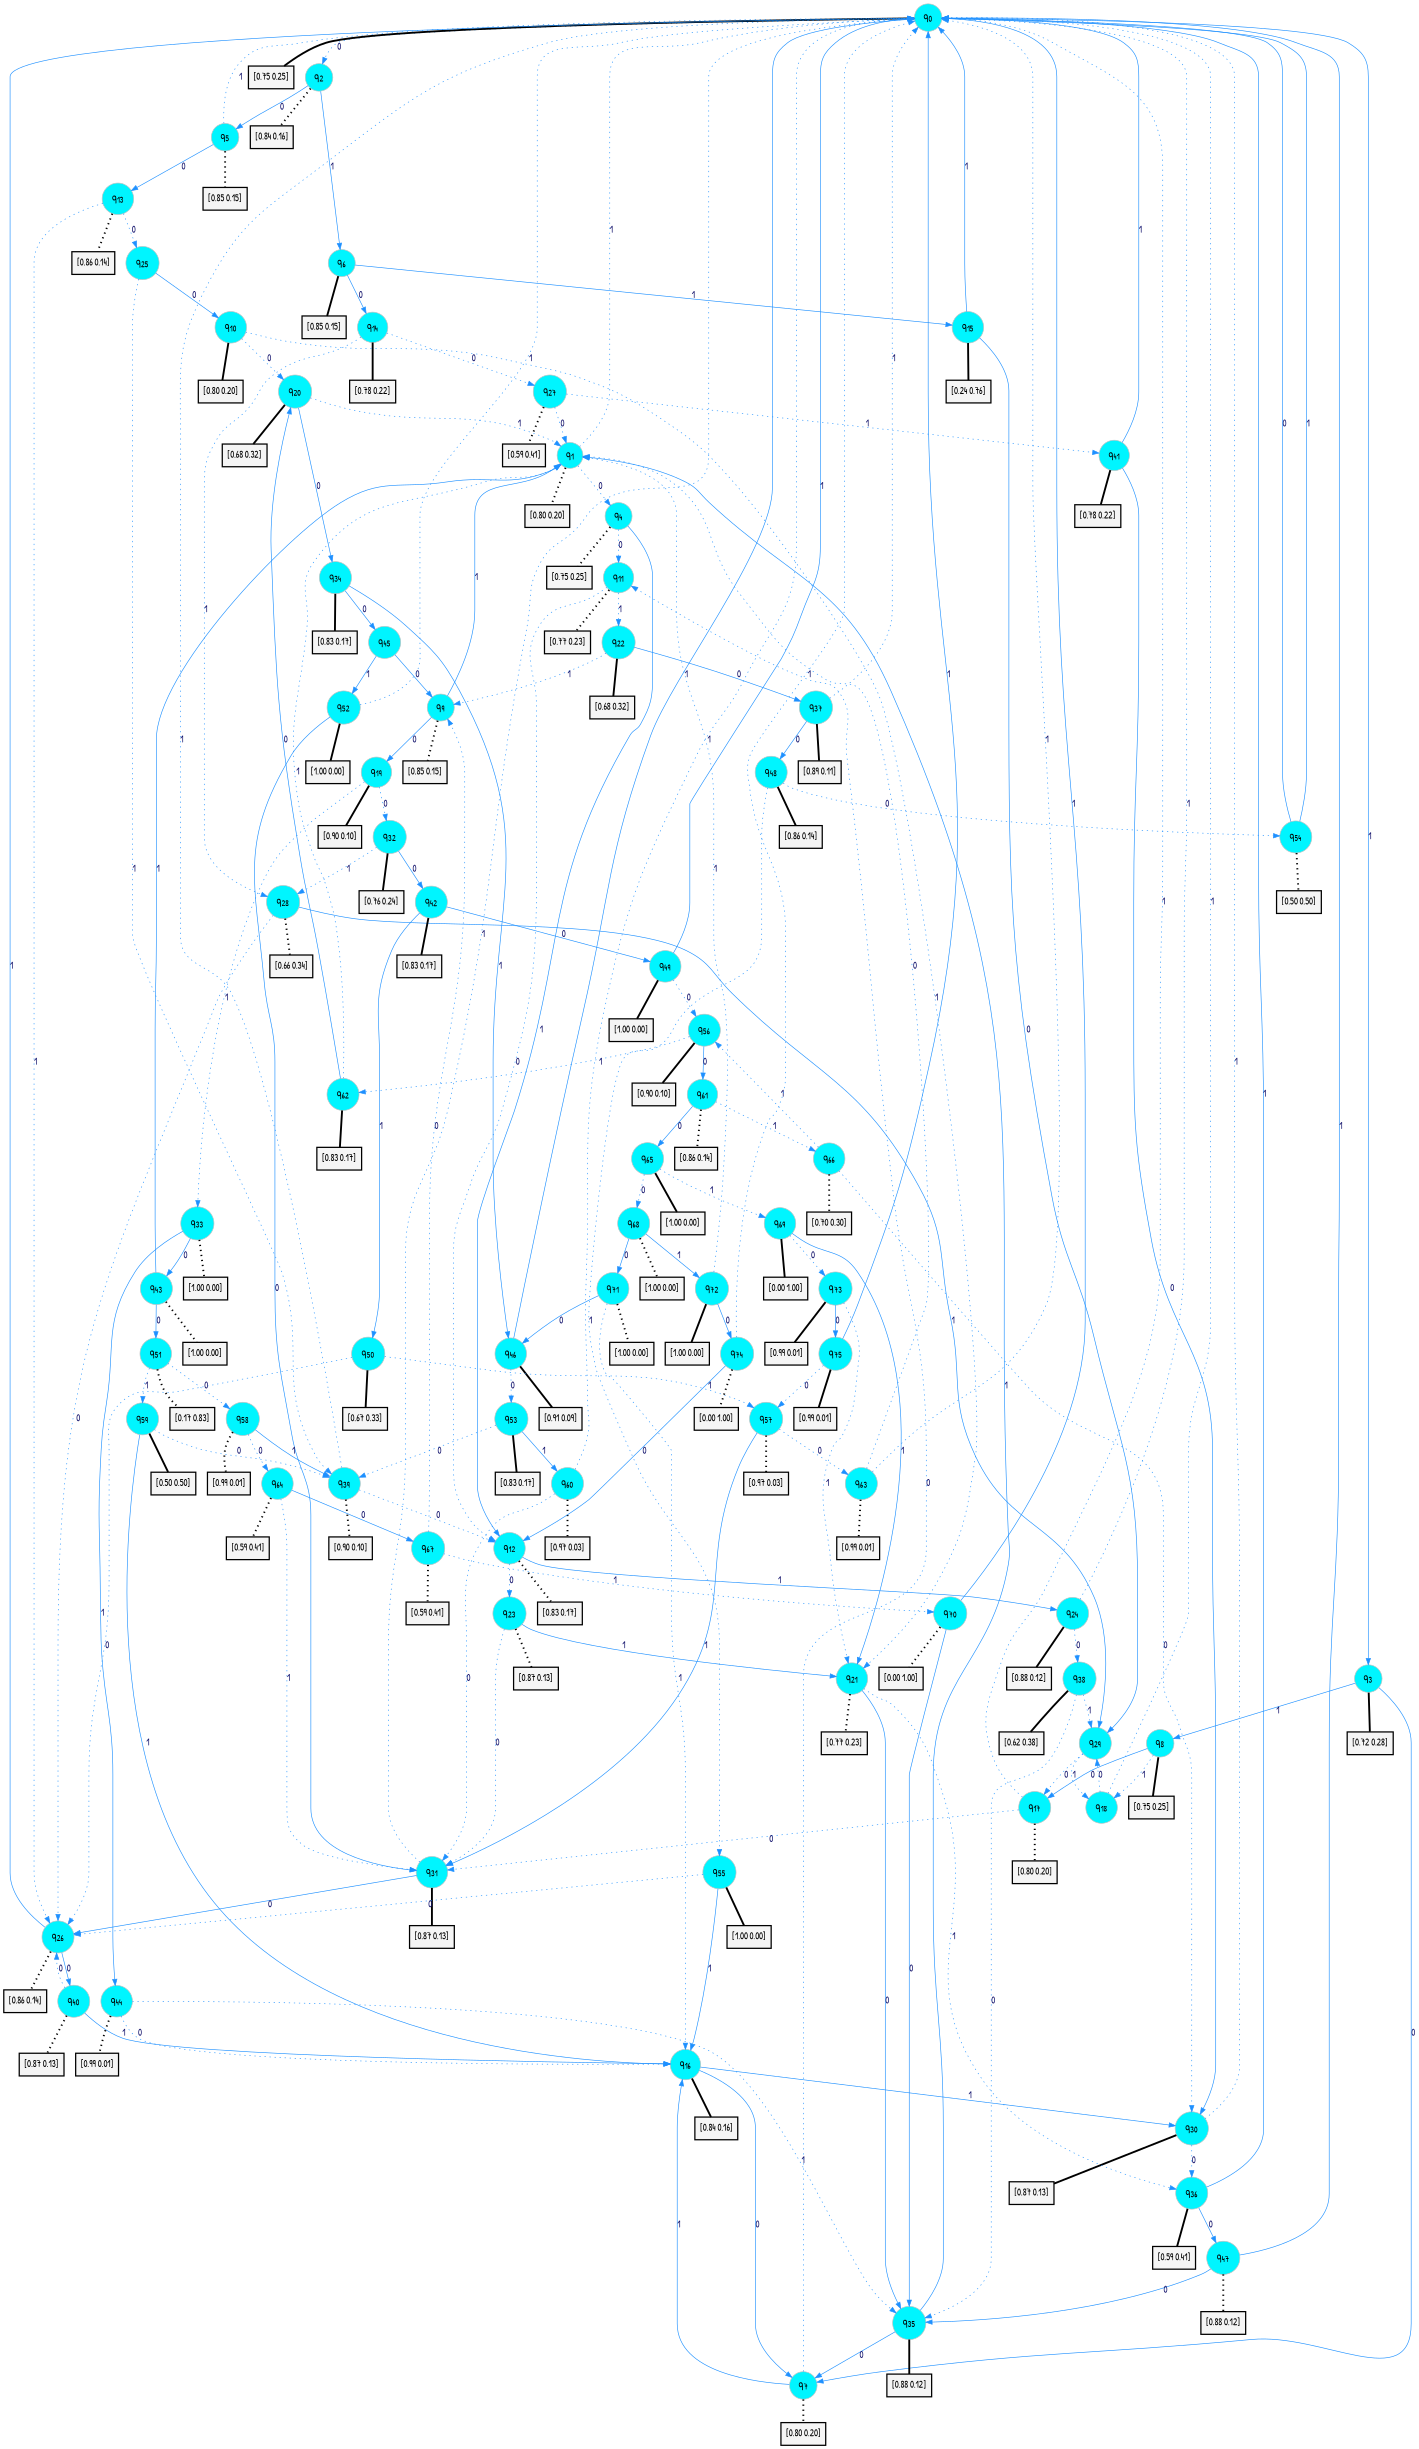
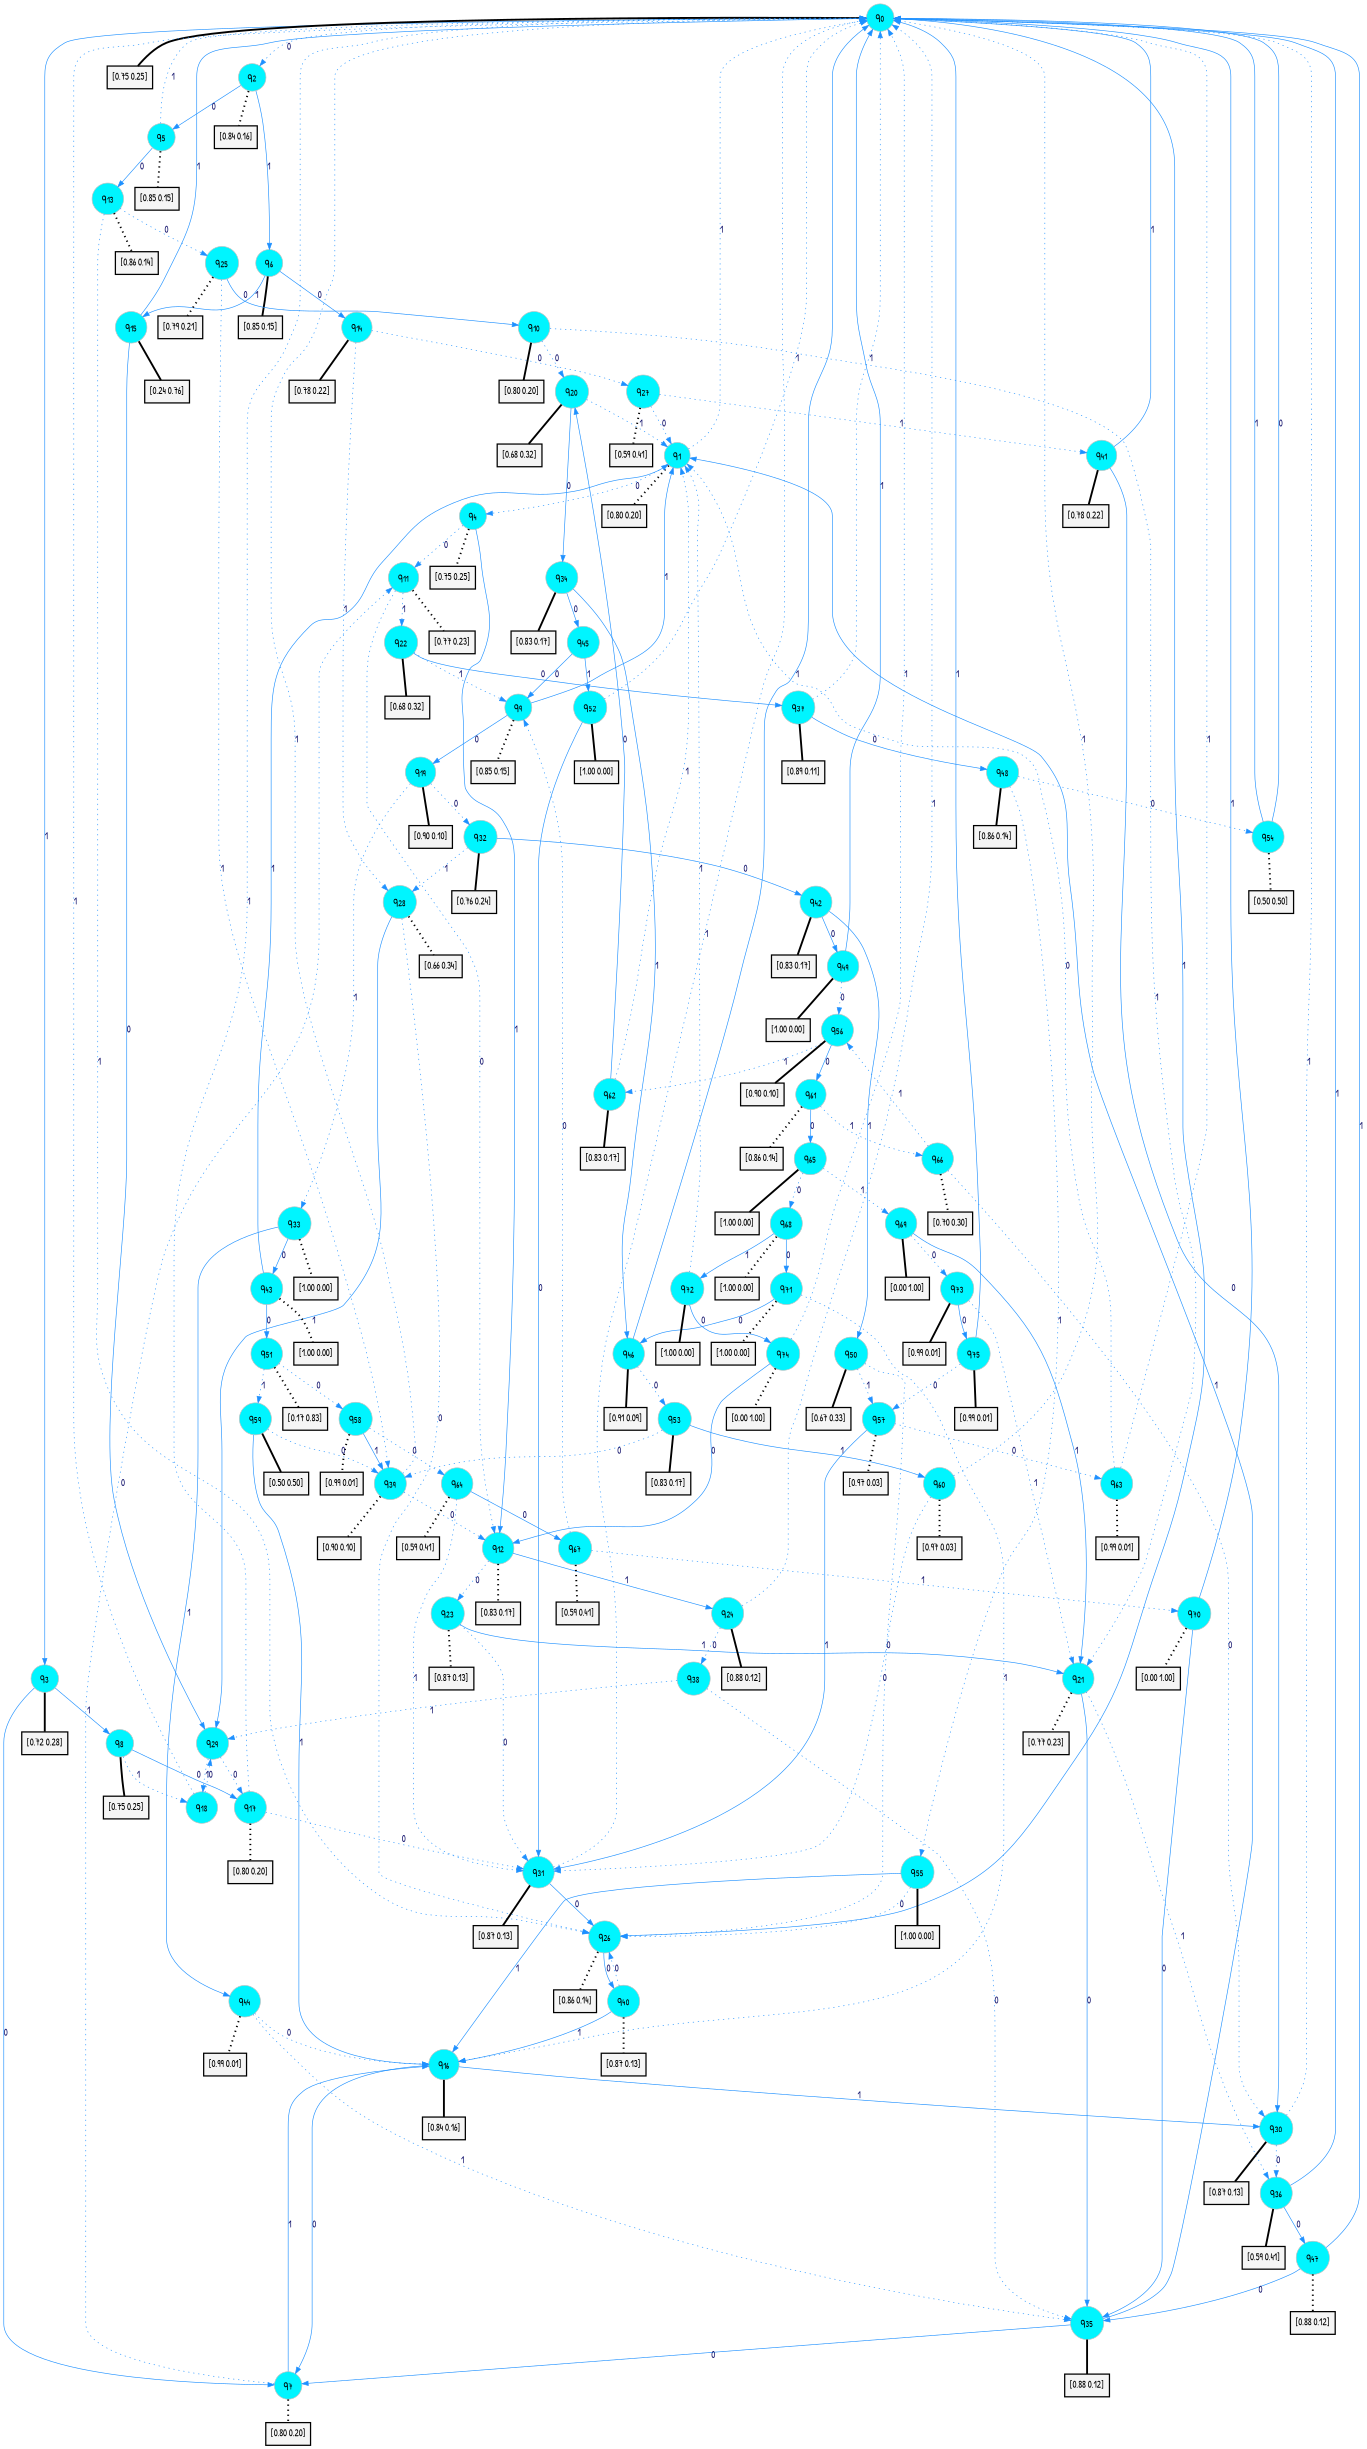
node "[0.79 0.21]": added
node "[0.62 0.38]": removed
